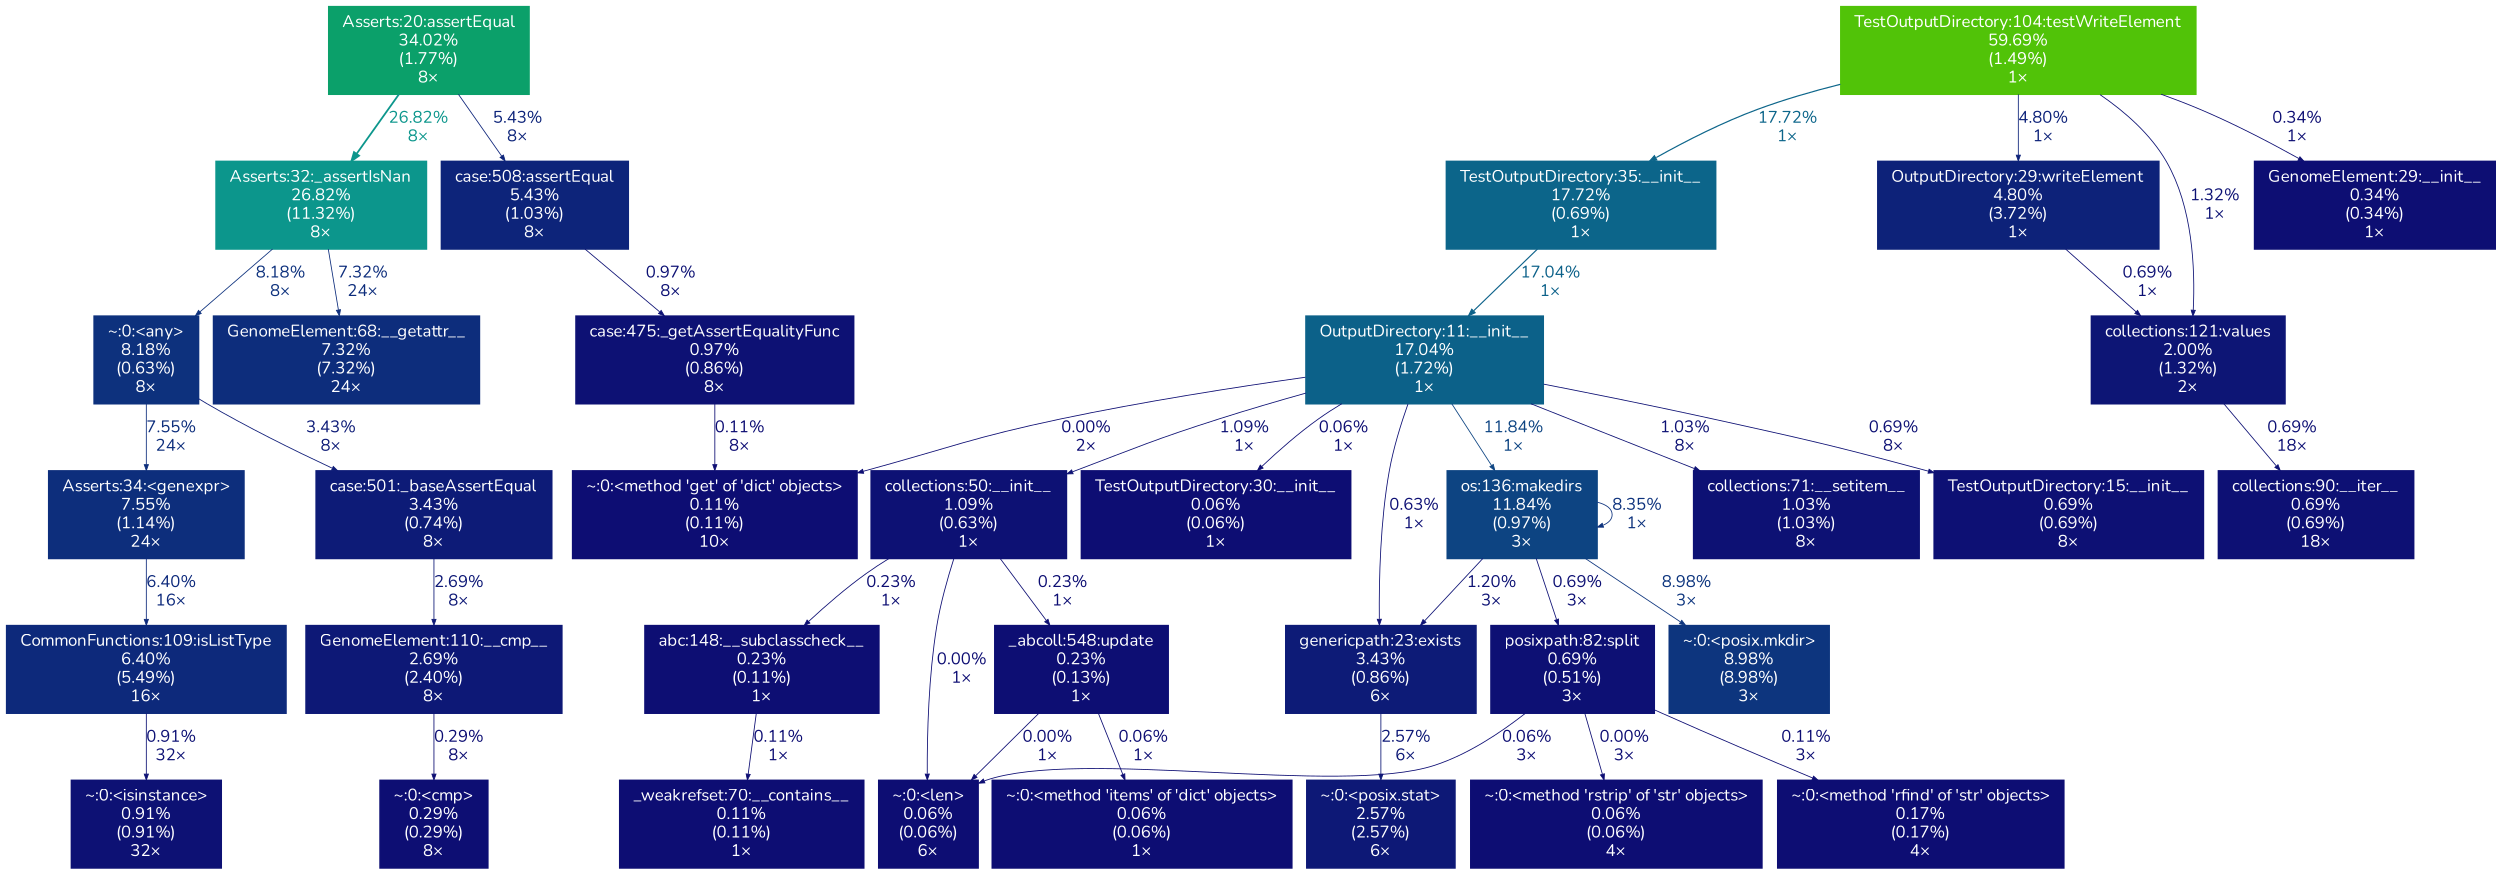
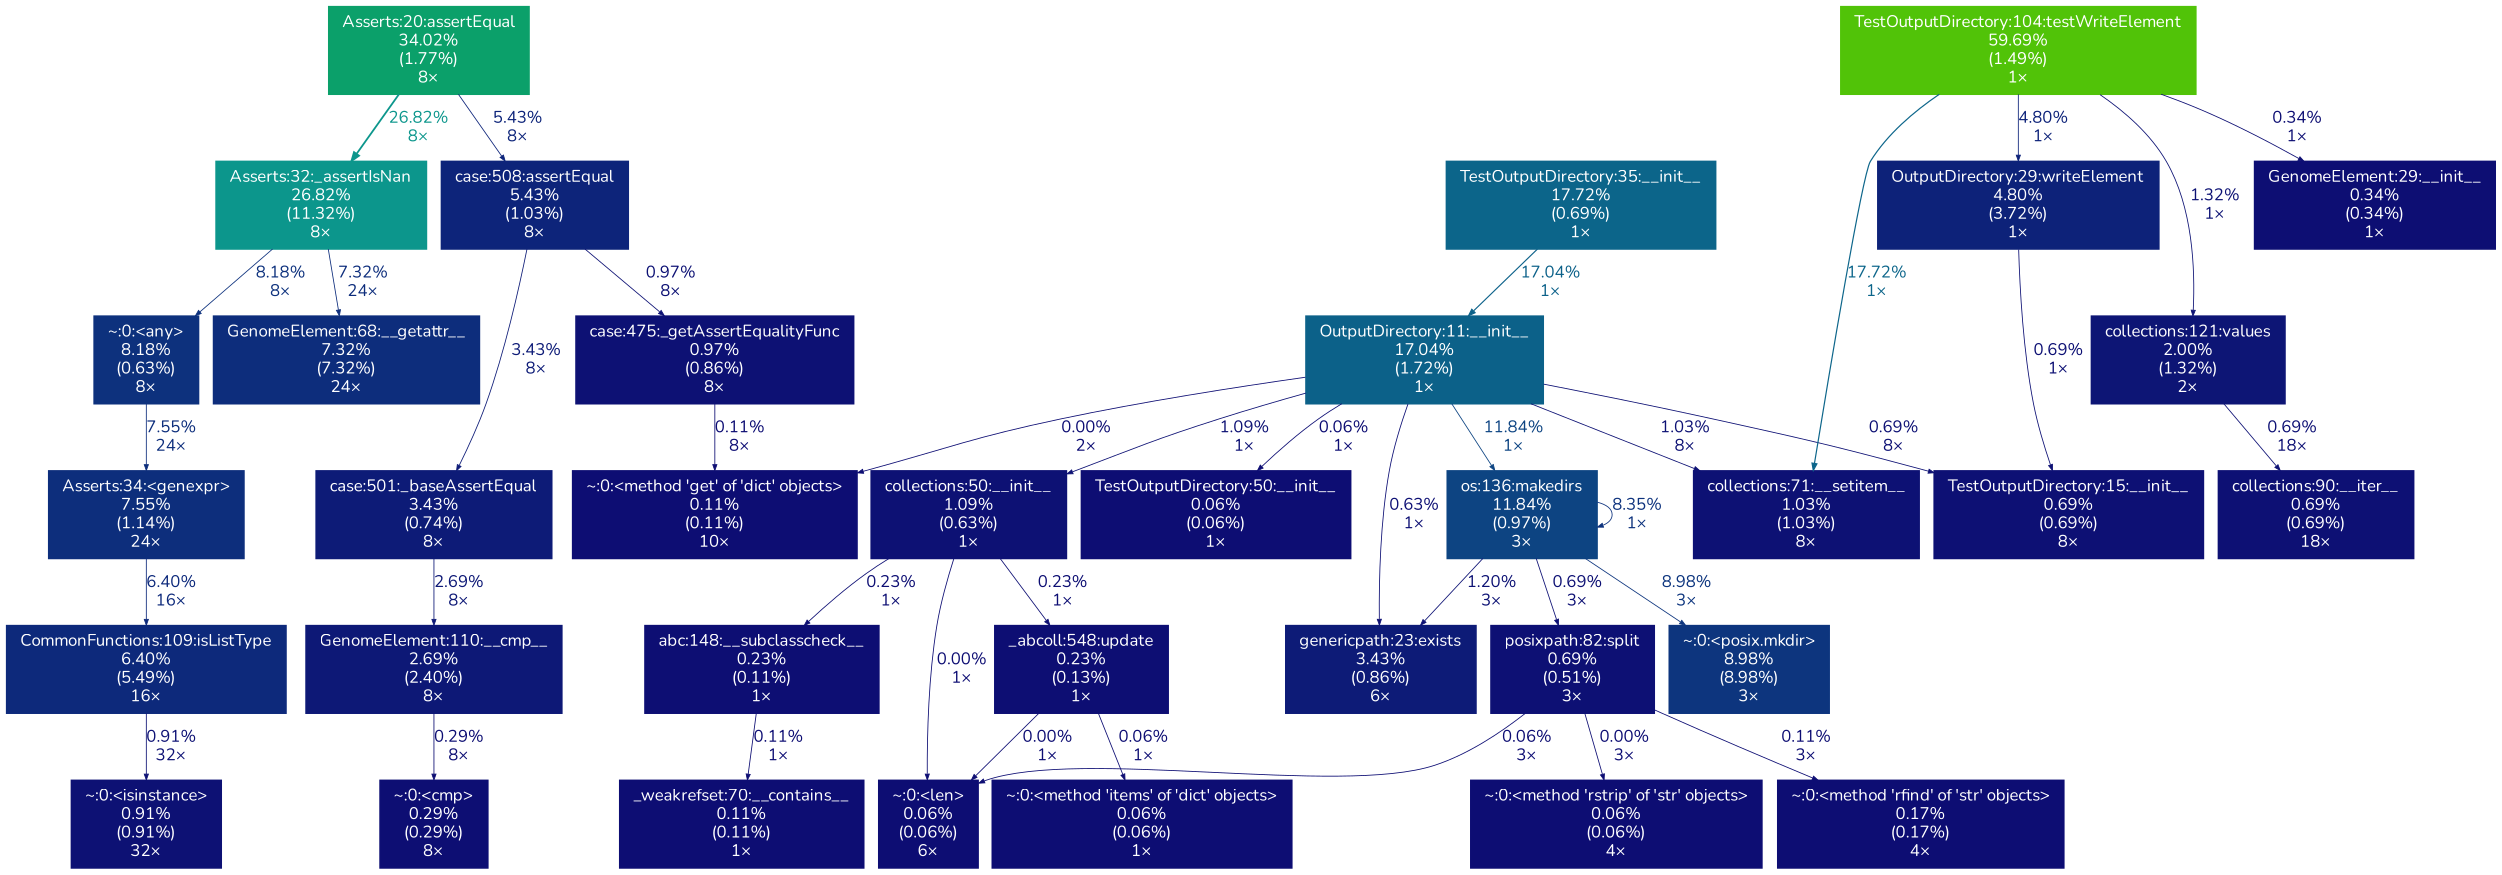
edge "TestOutputDirectory:104:testWriteElement 59.69% (1.49%) 1×" -> "TestOutputDirectory:35:__init__ 17.72% (0.69%) 1×": now "TestOutputDirectory:104:testWriteElement 59.69% (1.49%) 1×" -> "collections:71:__setitem__ 1.03% (1.03%) 8×"
edge "OutputDirectory:29:writeElement 4.80% (3.72%) 1×" -> "collections:121:values 2.00% (1.32%) 2×": now "OutputDirectory:29:writeElement 4.80% (3.72%) 1×" -> "TestOutputDirectory:15:__init__ 0.69% (0.69%) 8×"
edge "~:0:<any> 8.18% (0.63%) 8×" -> "case:501:_baseAssertEqual 3.43% (0.74%) 8×": now "case:508:assertEqual 5.43% (1.03%) 8×" -> "case:501:_baseAssertEqual 3.43% (0.74%) 8×"
node "TestOutputDirectory:30:__init__ 0.06% (0.06%) 1×": label "TestOutputDirectory:30:__init__ 0.06% (0.06%) 1×" -> "TestOutputDirectory:50:__init__ 0.06% (0.06%) 1×"
node "~:0:<posix.stat> 2.57% (2.57%) 6×": removed
